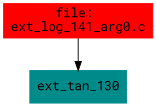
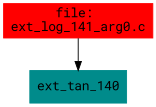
node "ext_tan_130": label "ext_tan_130" -> "ext_tan_140"
